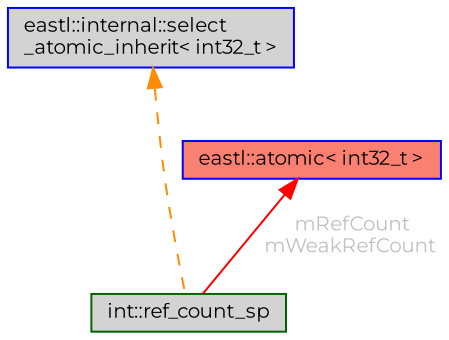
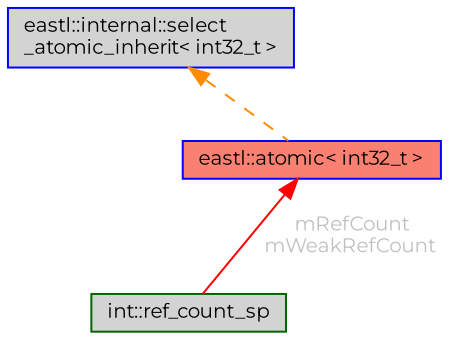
edge "int::ref_count_sp" -> "eastl::internal::select _atomic_inherit< int32_t >": now "eastl::atomic< int32_t >" -> "eastl::internal::select _atomic_inherit< int32_t >"
